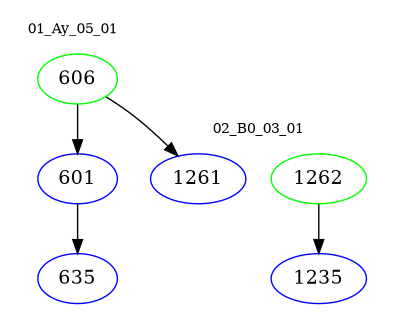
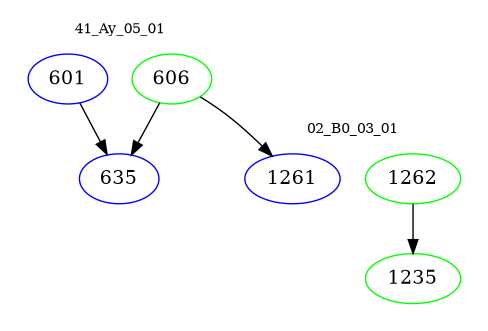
cluster "01_Ay_05_01": label "01_Ay_05_01" -> "41_Ay_05_01"
edge "606" -> "601": now "606" -> "635"
node "1235": color blue -> green
